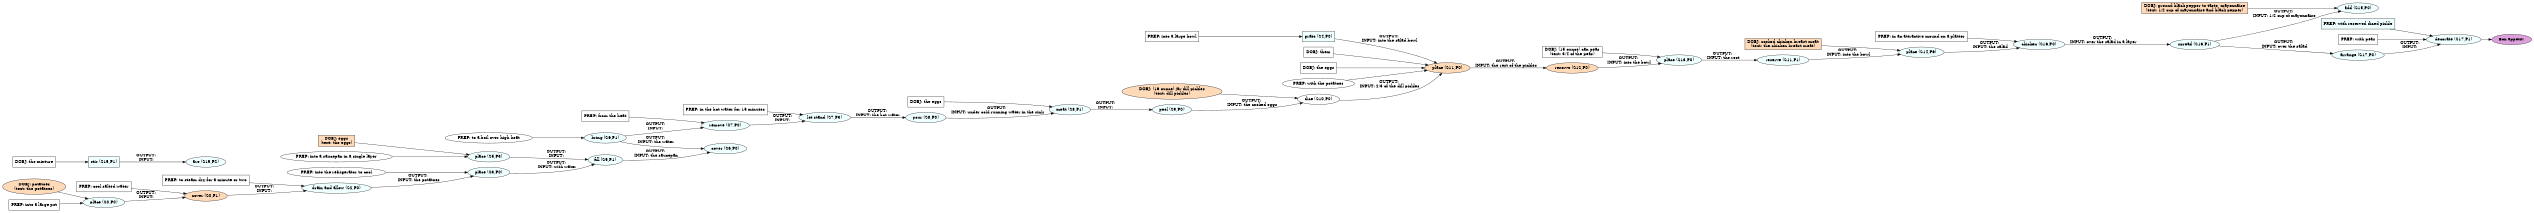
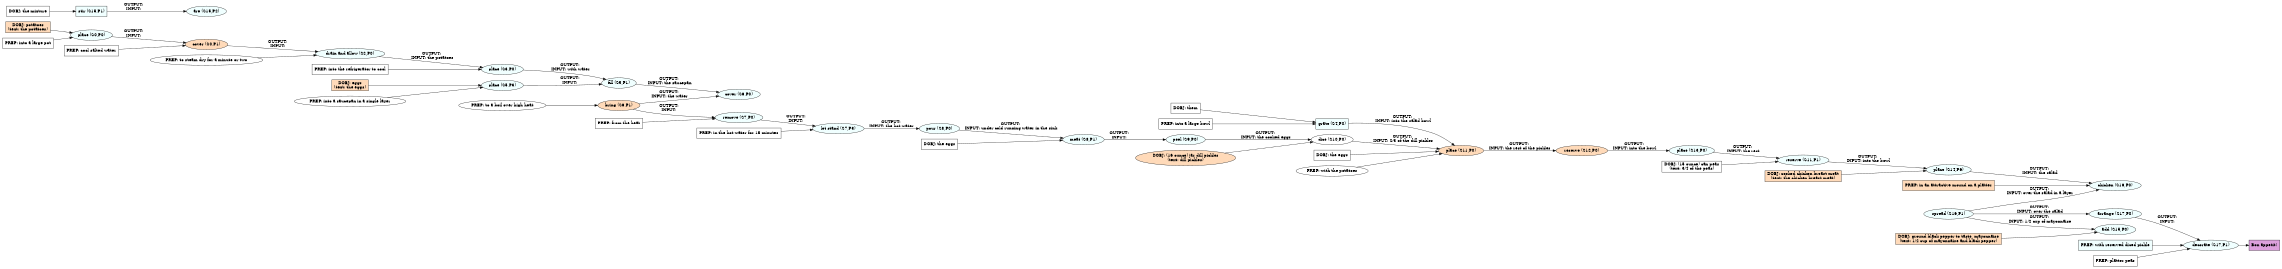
node "PREP: in an attractive mound on a platter": fillcolor white -> peachpuff
node "PREP: with peas": label "PREP: with peas" -> "PREP: platter peas"
node "Bon appetit!": shape ellipse -> box
edge "chicken (S16,P0)" -> "spread (S16,P1)": reversed
edge "DOBJ: (15 ounce) can peas (text: 3/4 of the peas)" -> "place (S13,P0)": now "DOBJ: (15 ounce) can peas (text: 3/4 of the peas)" -> "reserve (S11,P1)"
edge "DOBJ: them" -> "place (S11,P0)": now "DOBJ: them" -> "grate (S4,P0)"
node "bring (S6,P1)": fillcolor azure -> peachpuff
node "PREP: into the refrigerator to cool": shape ellipse -> box
node "PREP: to steam dry for a minute or two": shape box -> ellipse
node "DOBJ: potatoes (text: the potatoes)": shape ellipse -> box
